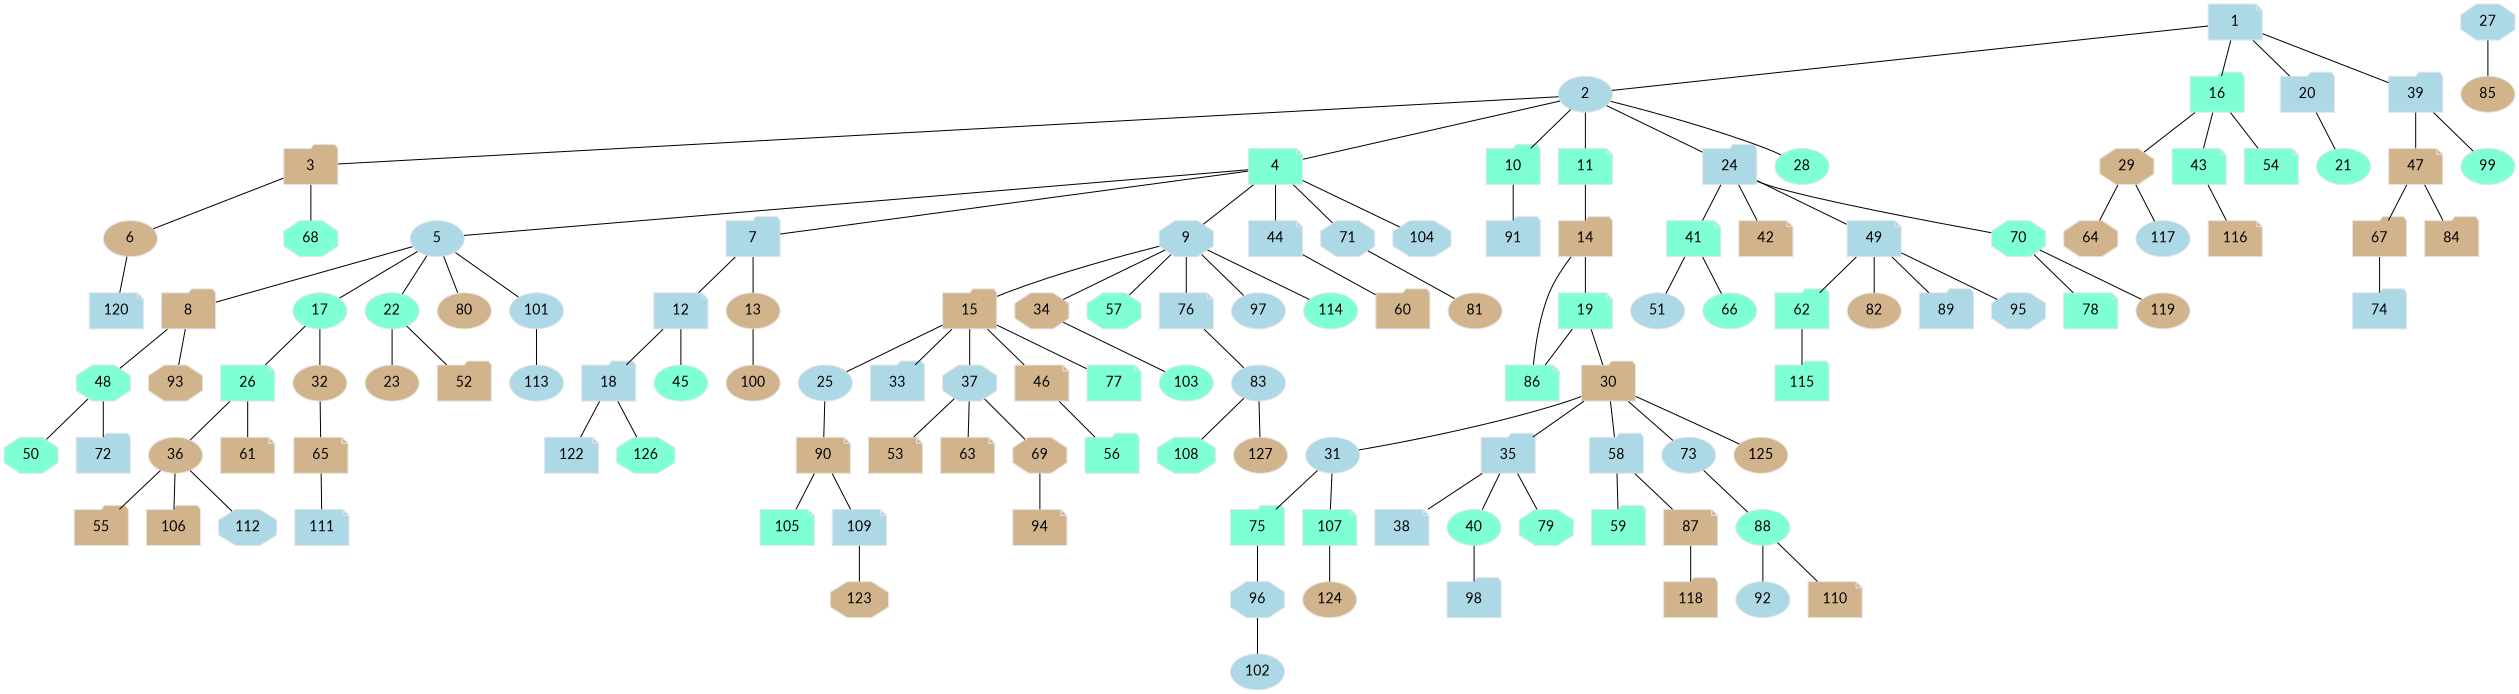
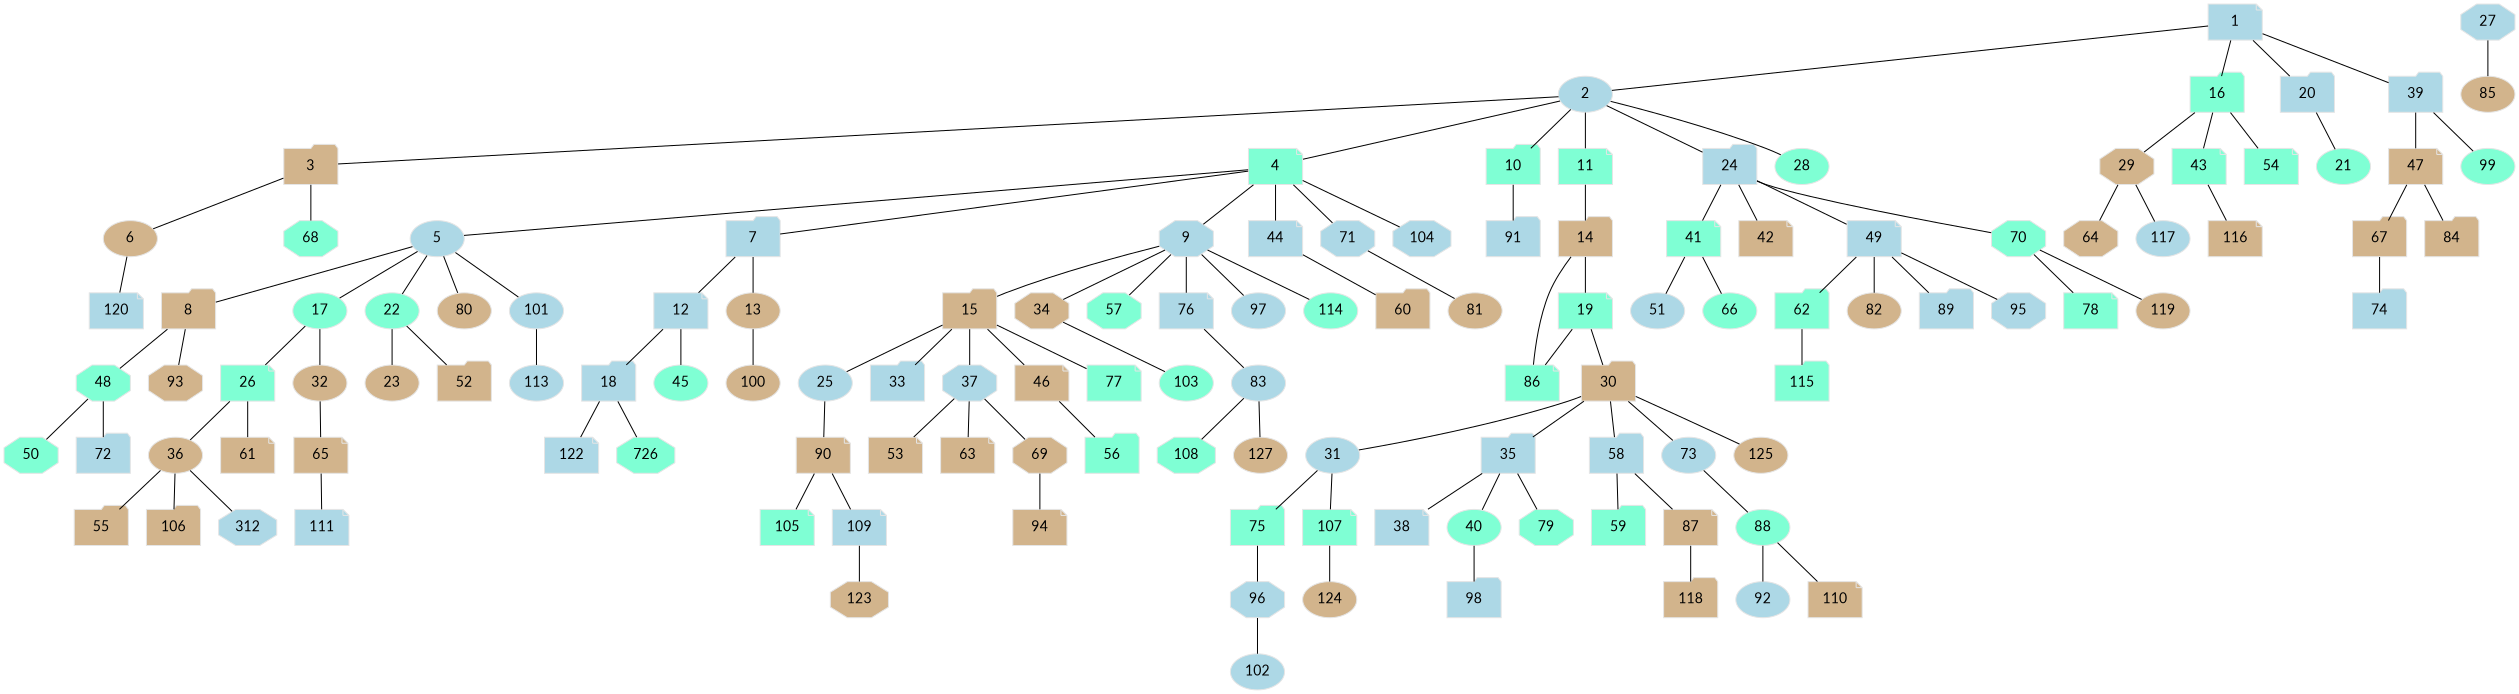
node "126": label "126" -> "726"
node "112": label "112" -> "312"
